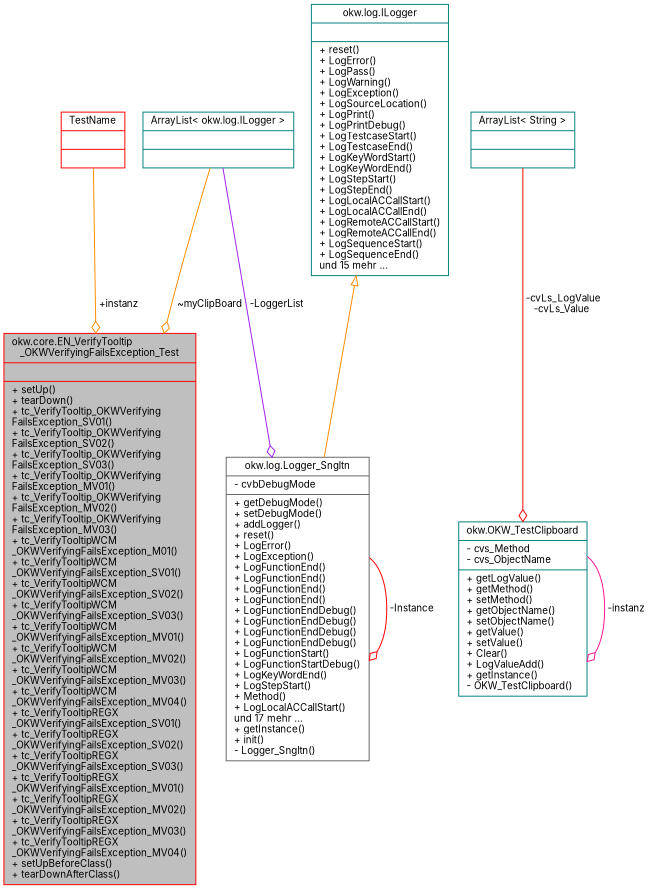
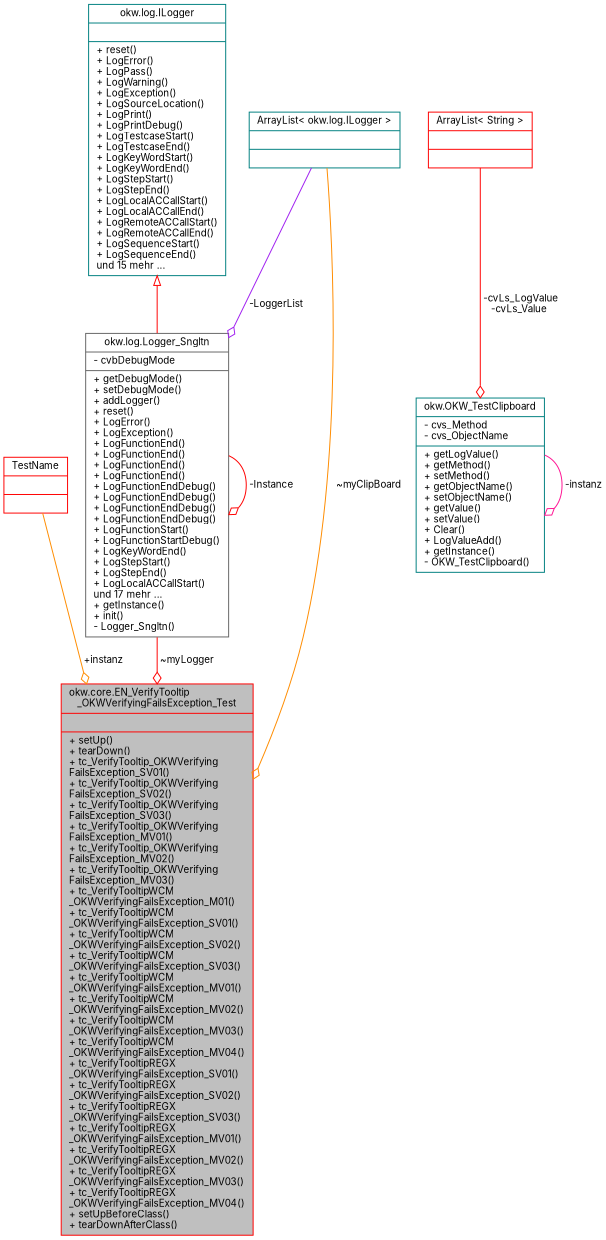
node "ArrayList< String >": color teal -> red
edge "okw.log.Logger_Sngltn" -> "okw.log.ILogger": color darkorange -> red
edge "okw.log.Logger_Sngltn" -> "okw.core.EN_VerifyTooltip": added, label "~myLogger"
node "okw.log.Logger_Sngltn": text "+ Method()" -> "+ LogStepEnd()"
